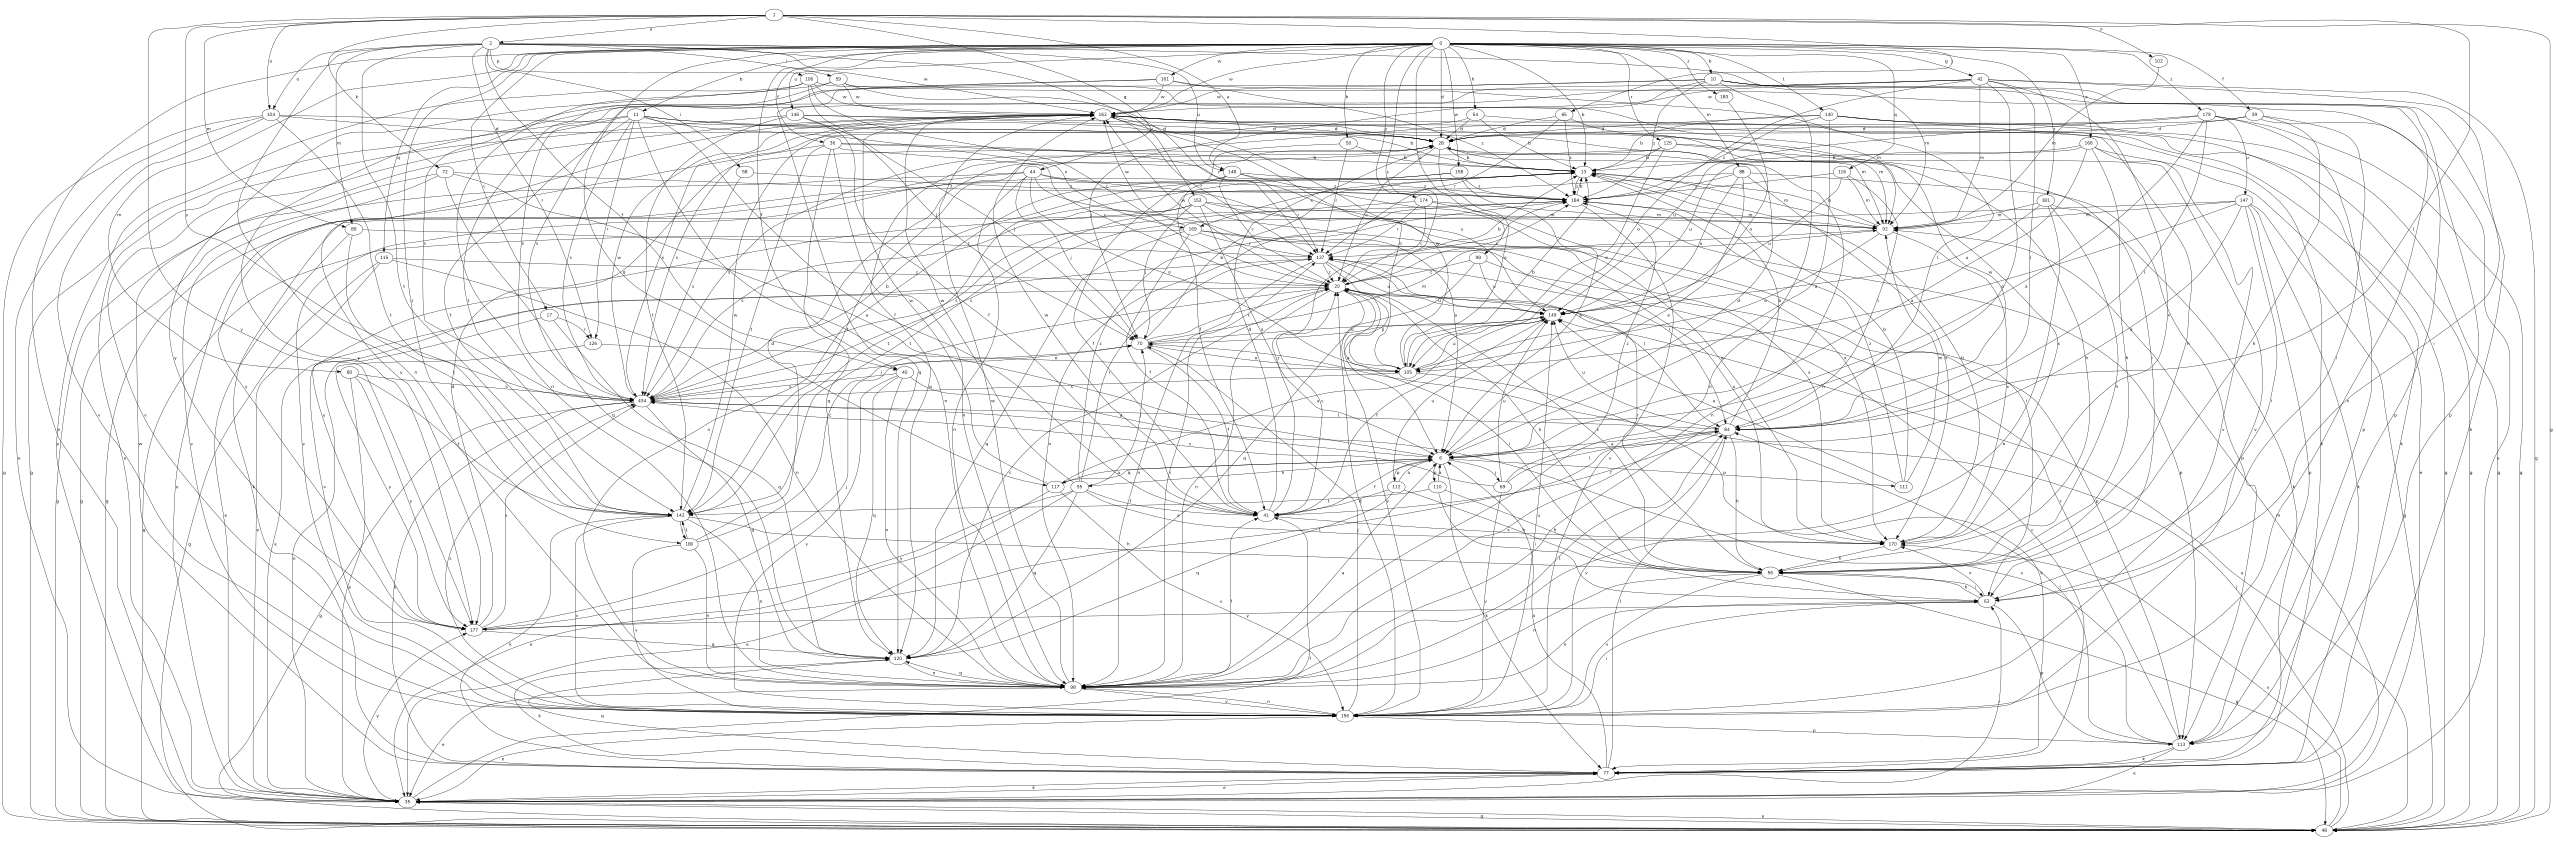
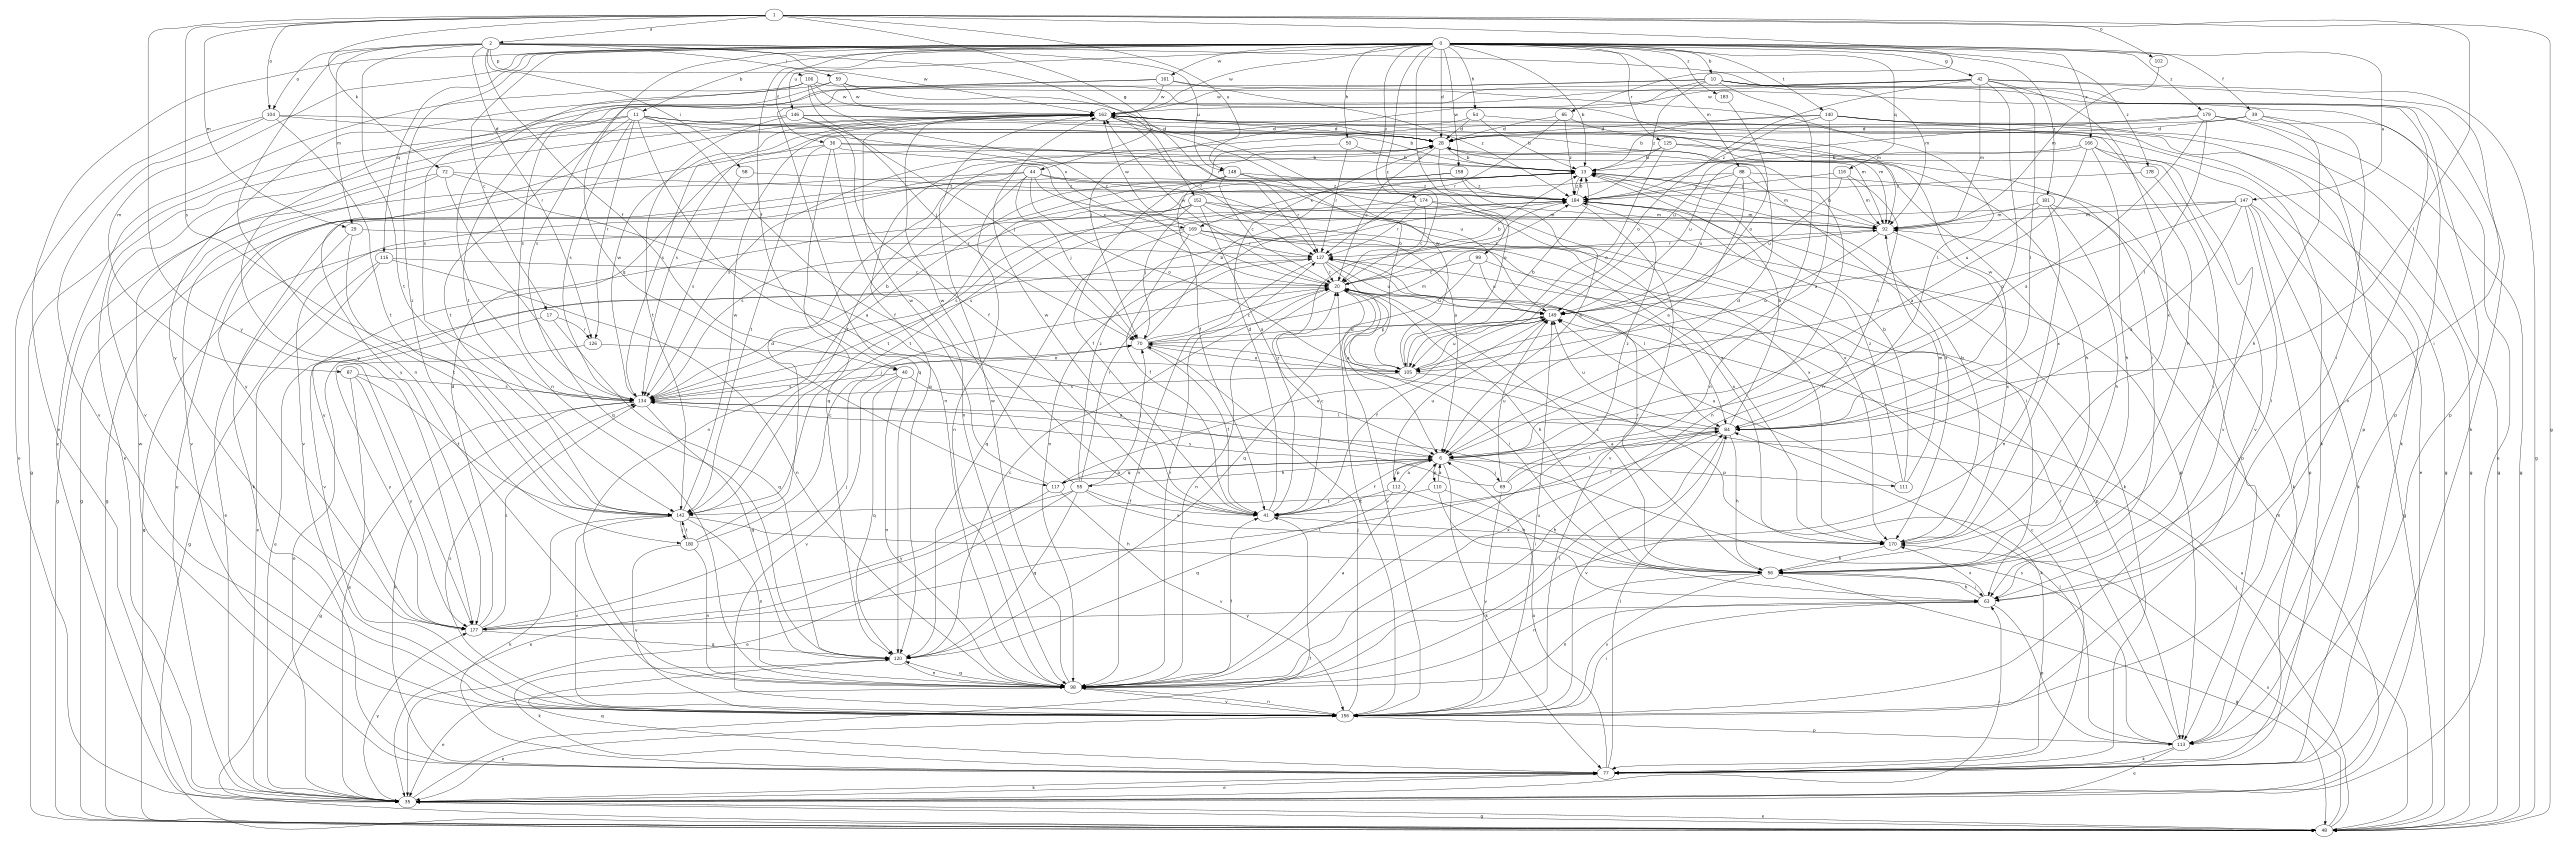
edge "179" -> "147": now "0" -> "147"
node "178": added
node "89": label "89" -> "29"
node "80": label "80" -> "87"
node "434": label "434" -> "134"
edge "184" -> "77": added, label "k"
edge "104" -> "48": removed, label "g"
